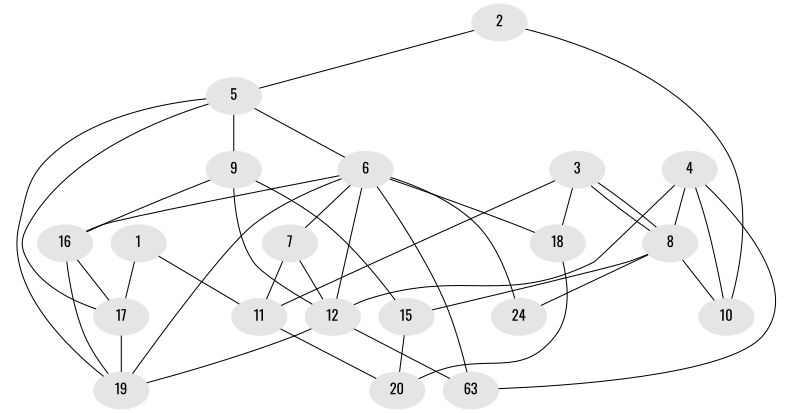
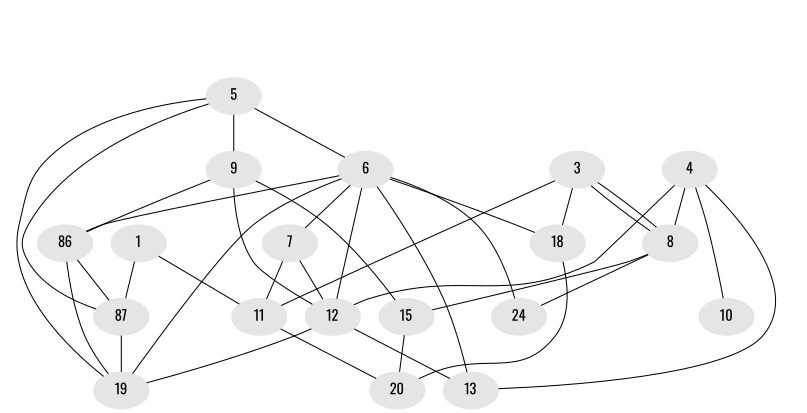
node "2": removed
node "16": label "16" -> "86"
edge "8" -- "10": removed
node "17": label "17" -> "87"
node "63": label "63" -> "13"
